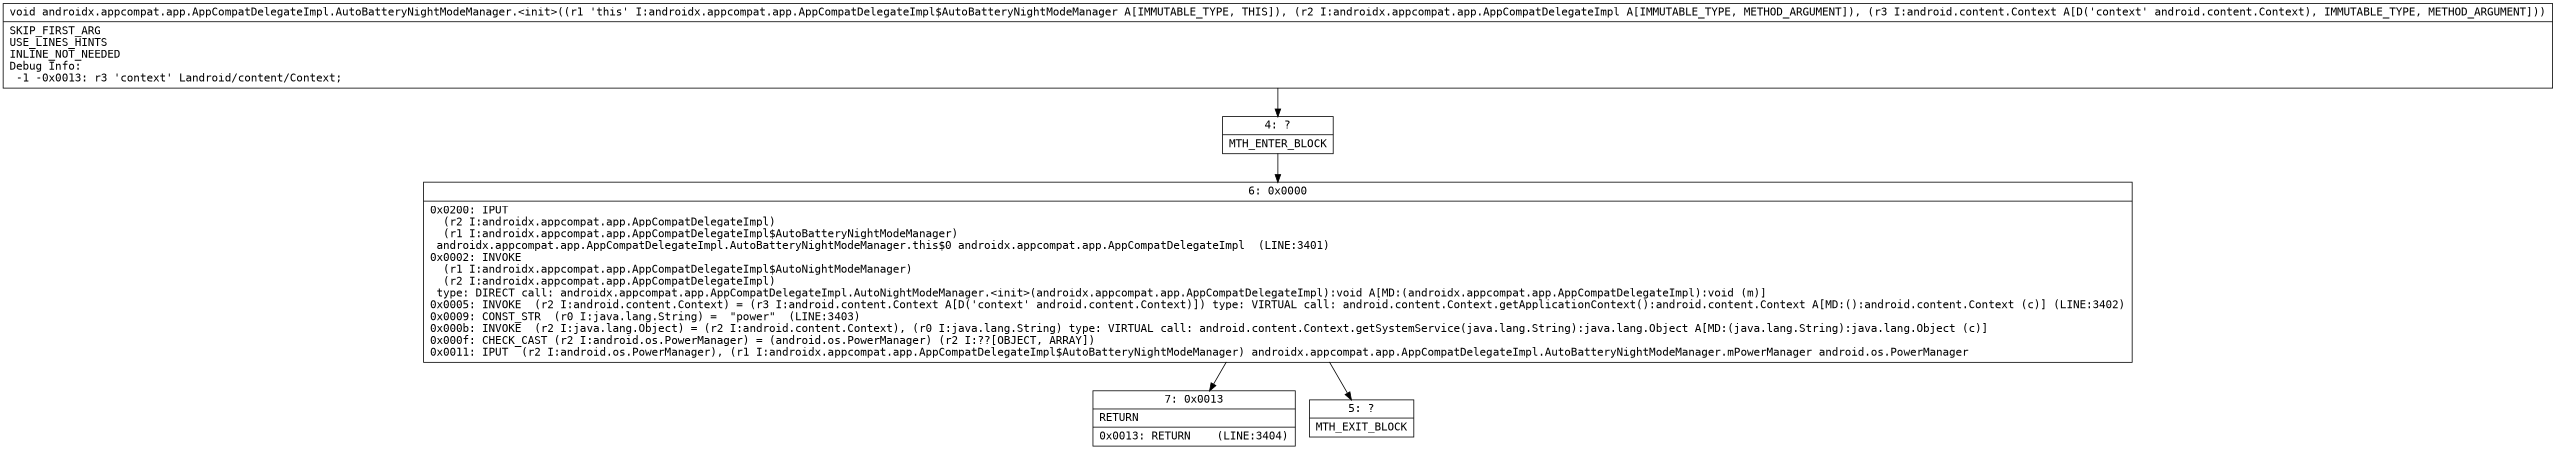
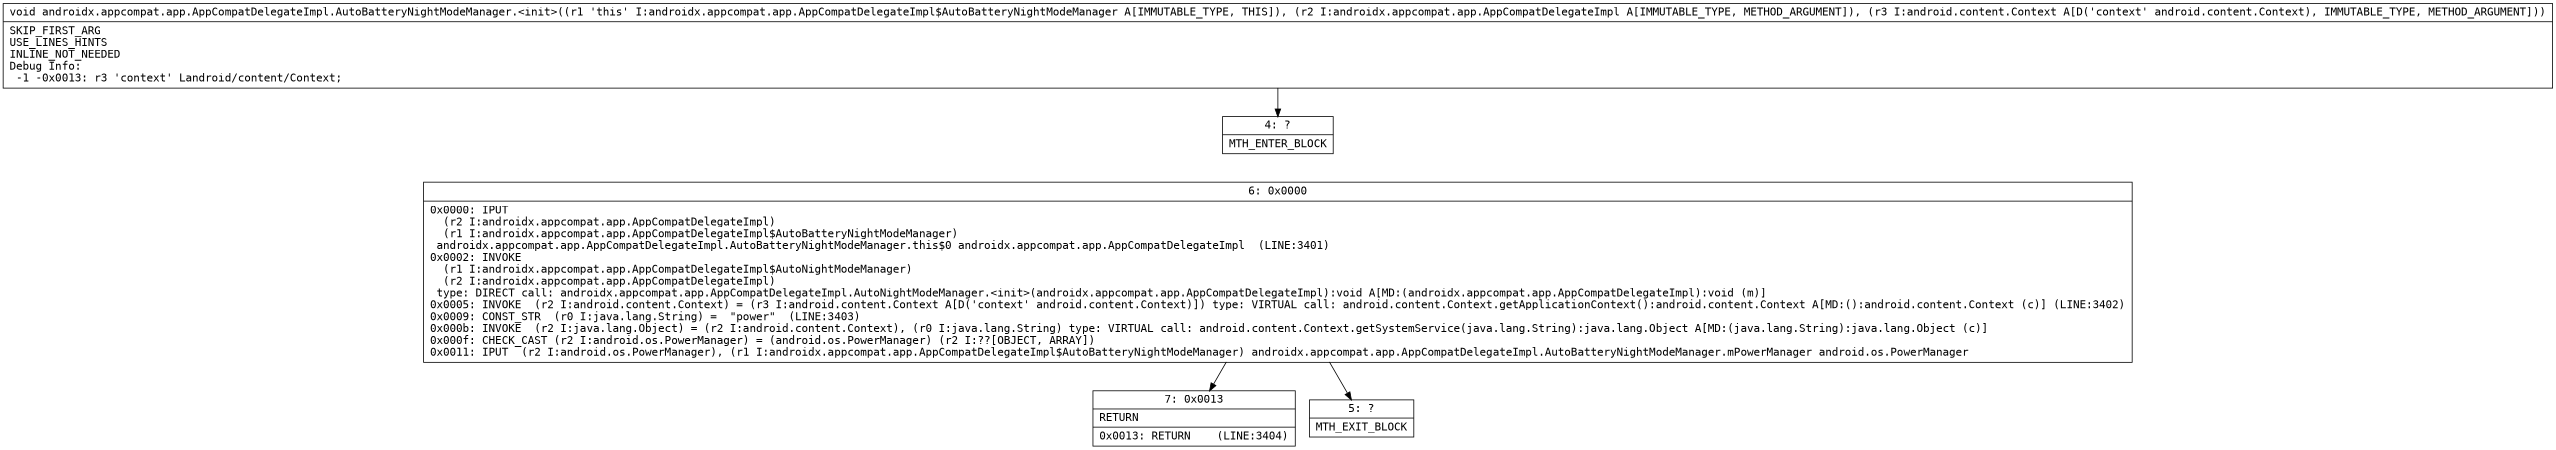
edge "4: ?" -> "6: 0x0000": removed
node "6: 0x0000": text "0x0200: IPUT" -> "0x0000: IPUT"
